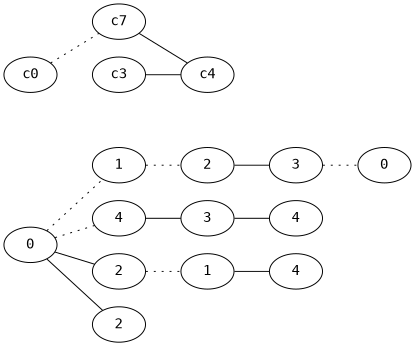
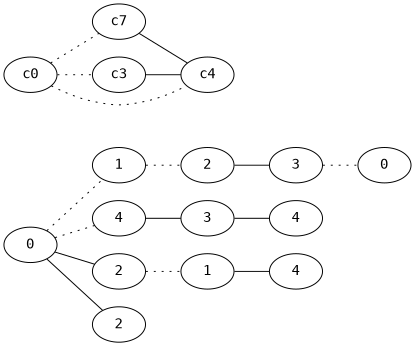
edge "c0" -- "c3": added
edge "c0" -- "c4": added
